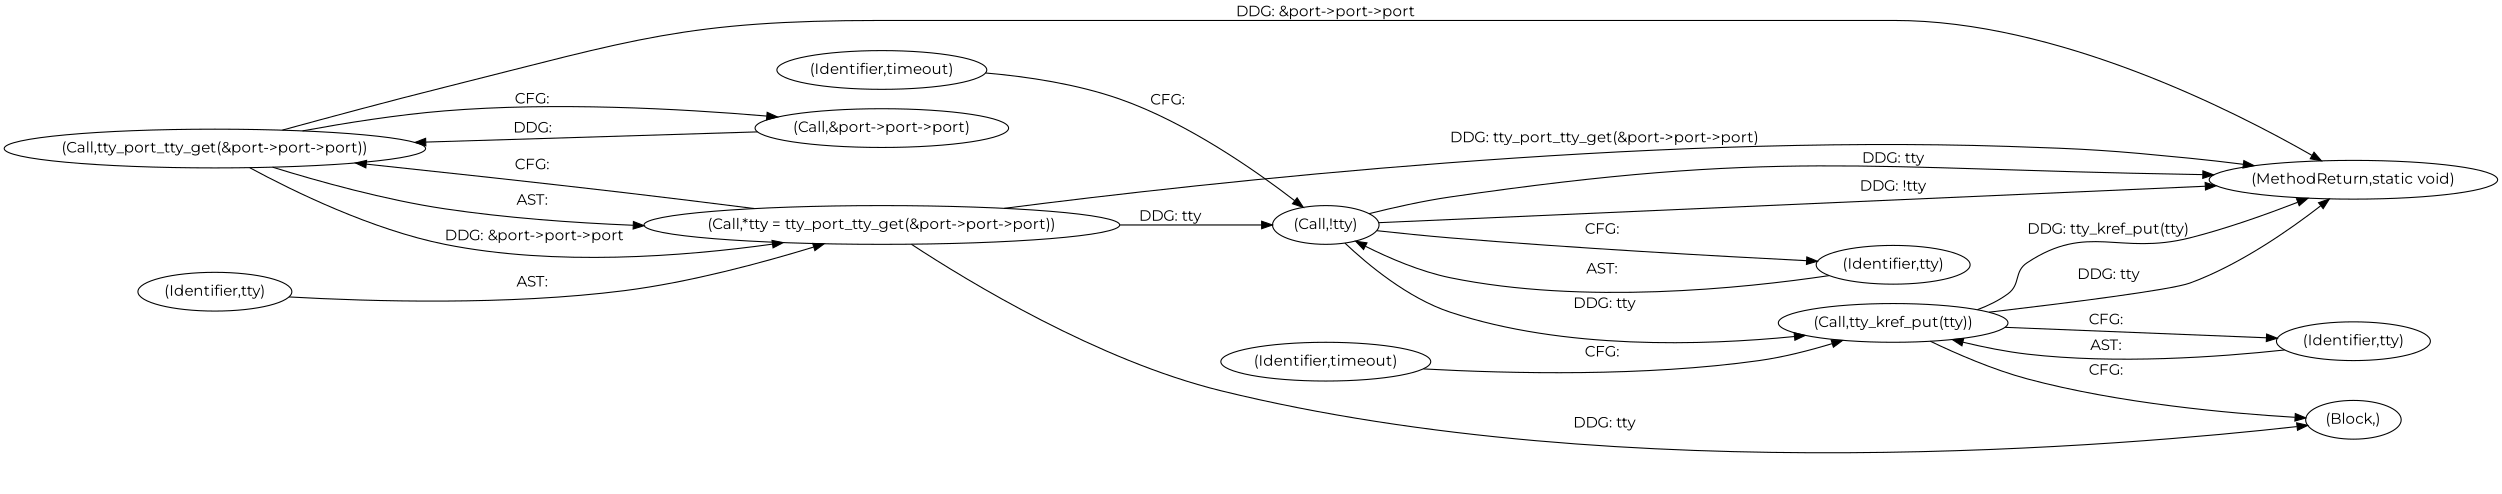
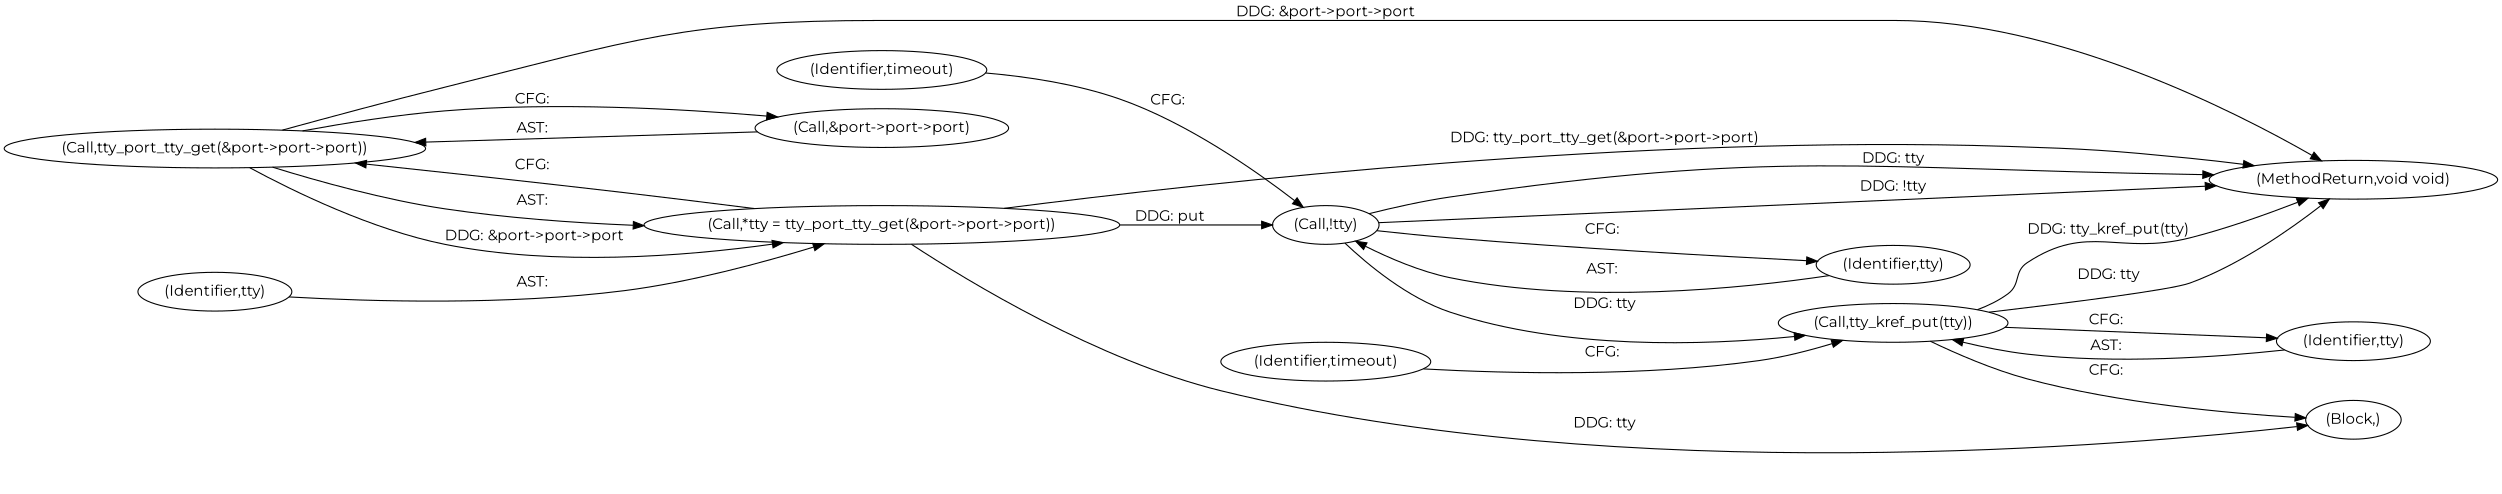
edge "(Call,&port->port->port)" -> "(Call,tty_port_tty_get(&port->port->port))": label "DDG: " -> "AST: "
node "(MethodReturn,static void)": label "(MethodReturn,static void)" -> "(MethodReturn,void void)"
edge "(Call,*tty = tty_port_tty_get(&port->port->port))" -> "(Call,!tty)": label "DDG: tty" -> "DDG: put"
